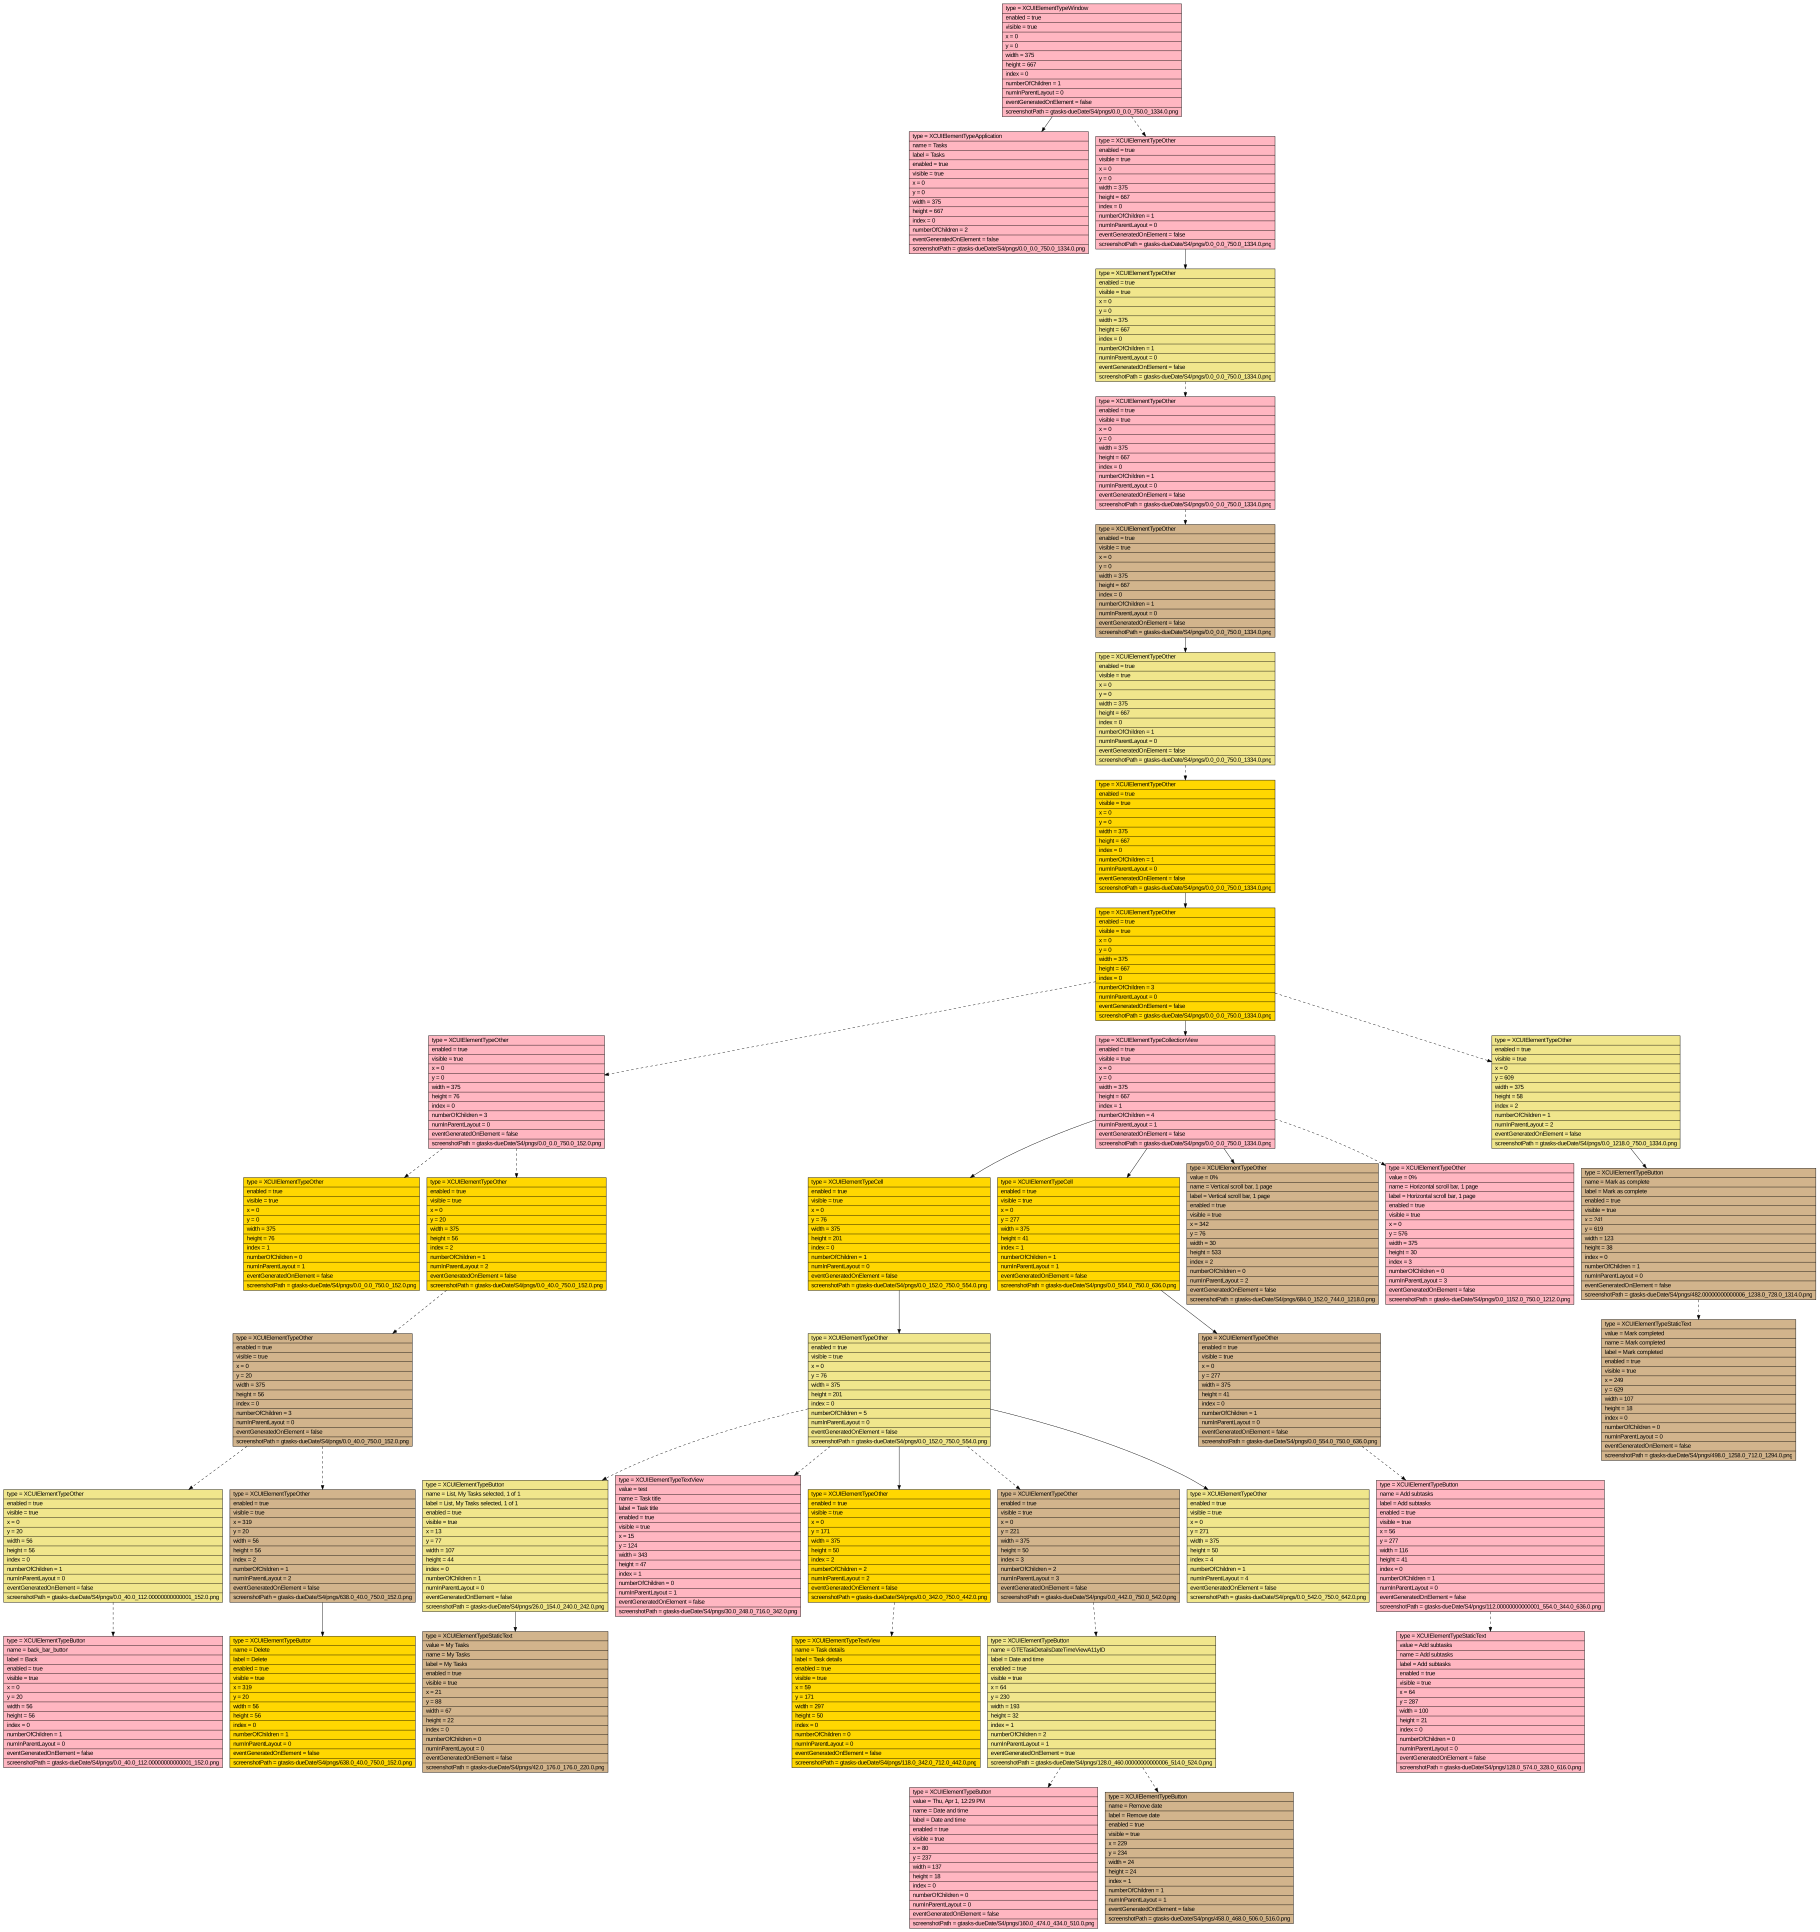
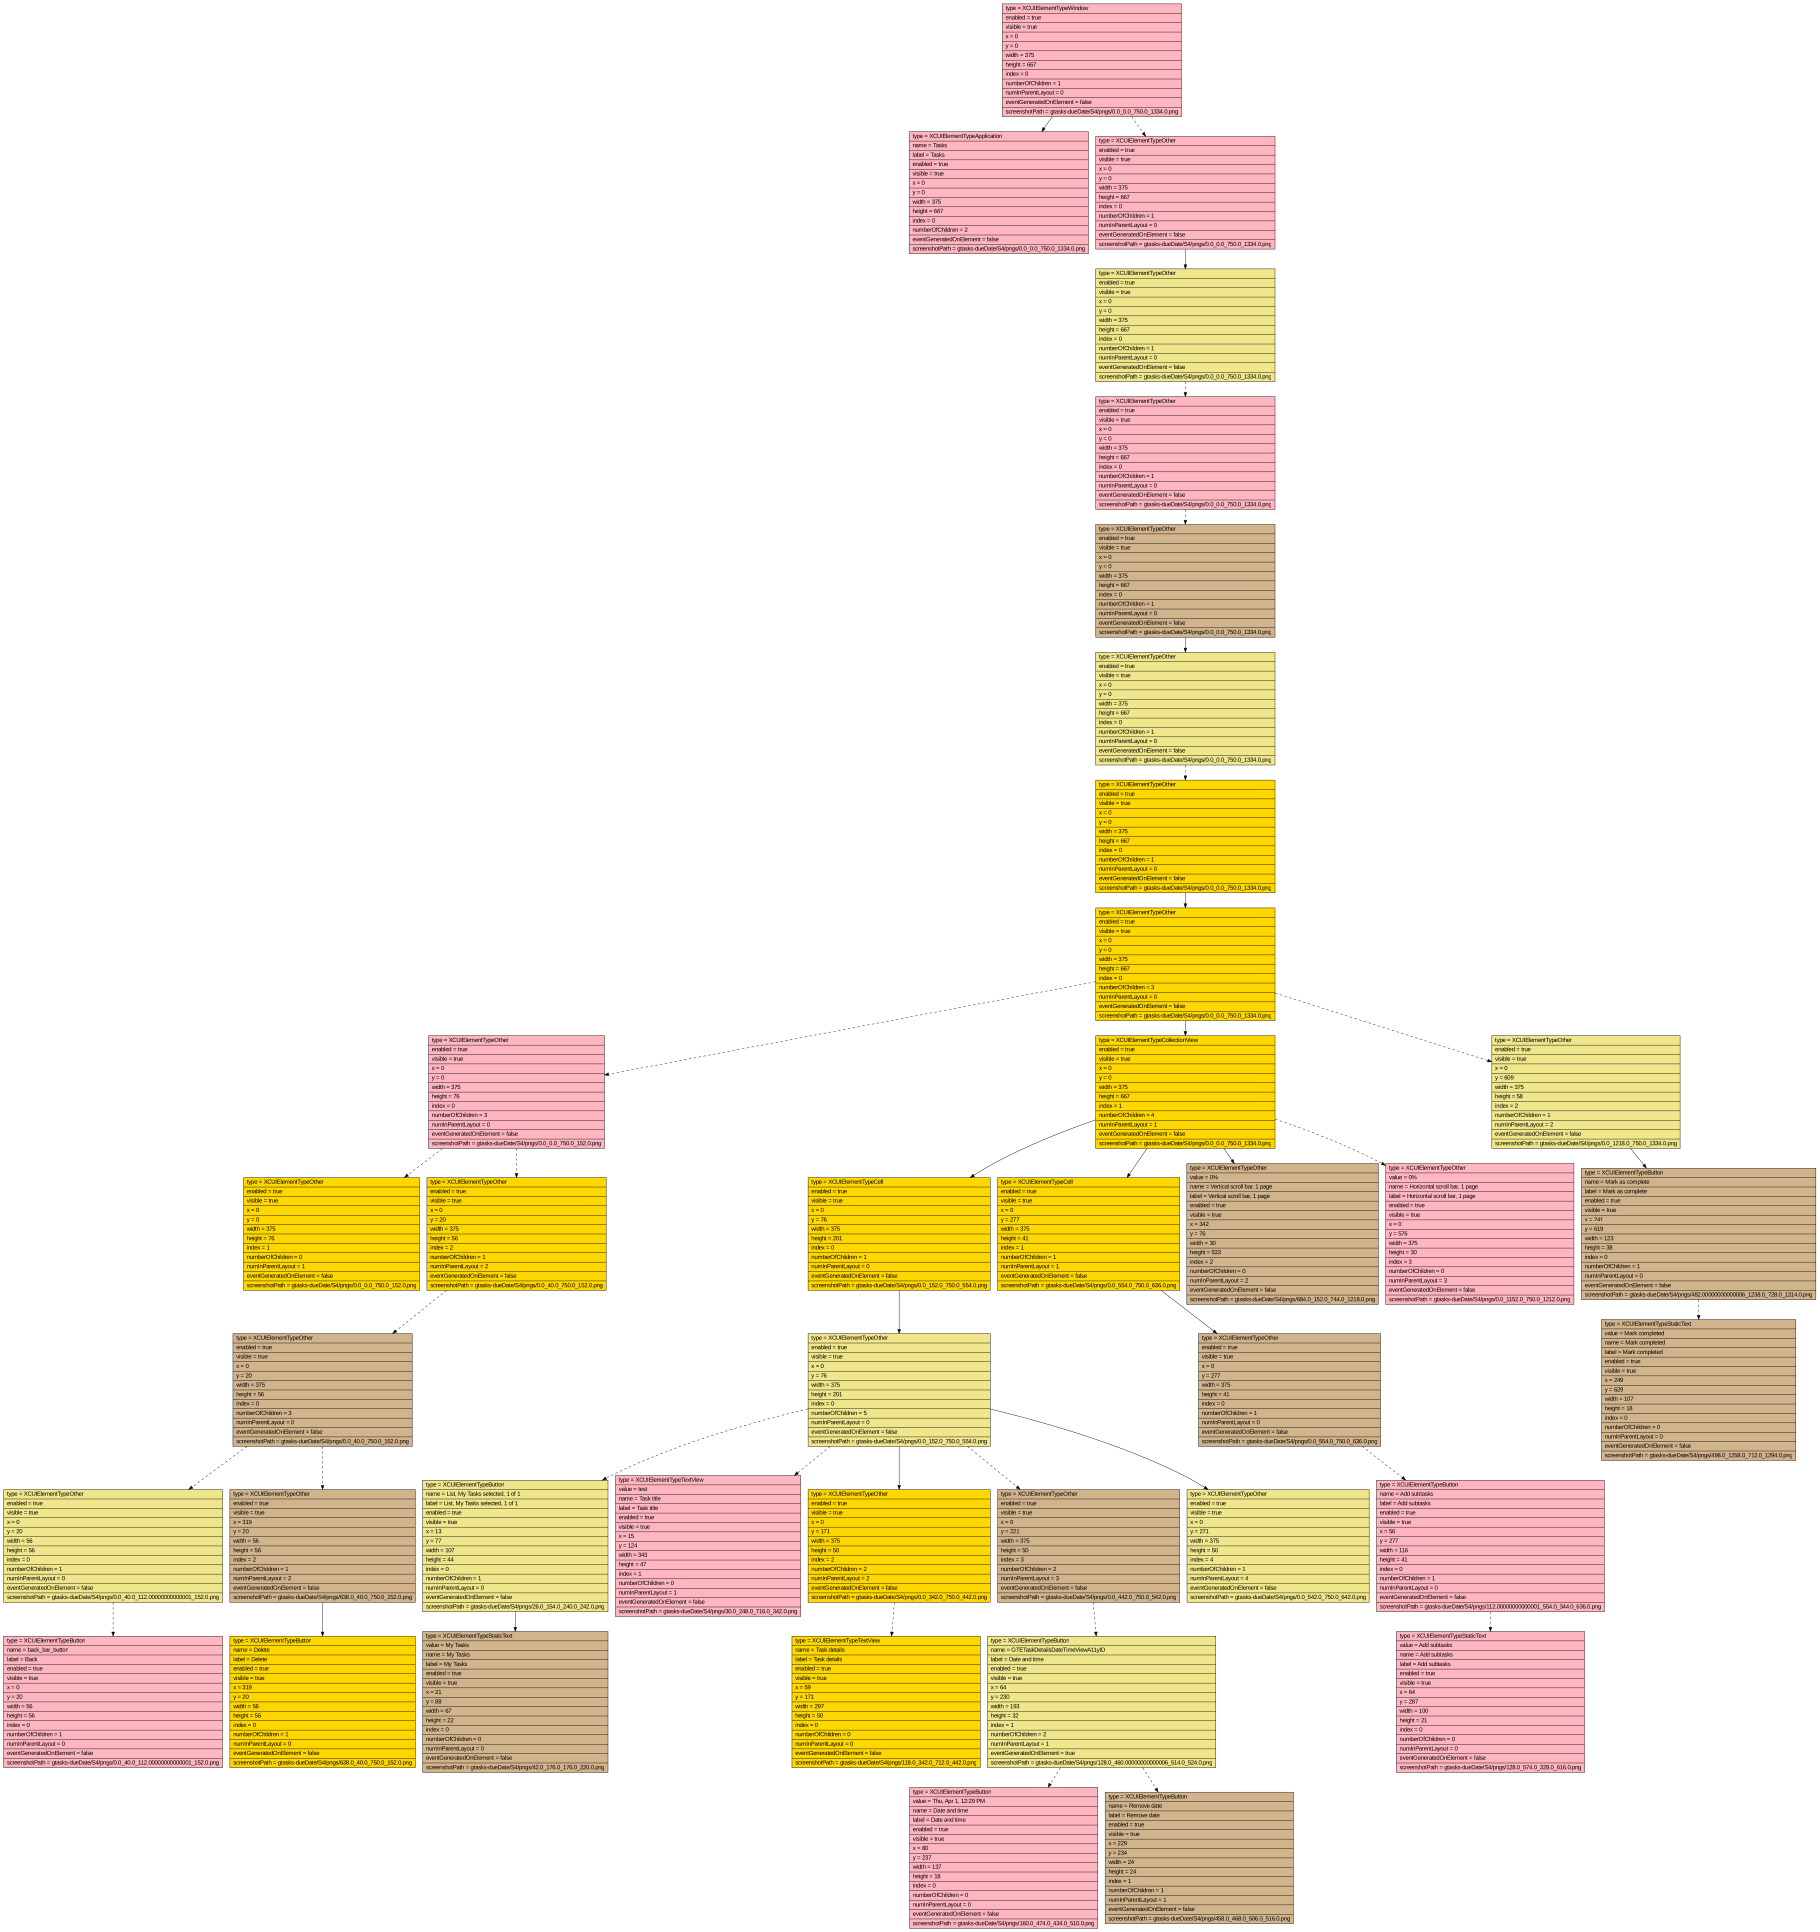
node "type = XCUIElementTypeCollectionView": fillcolor lightpink -> gold
